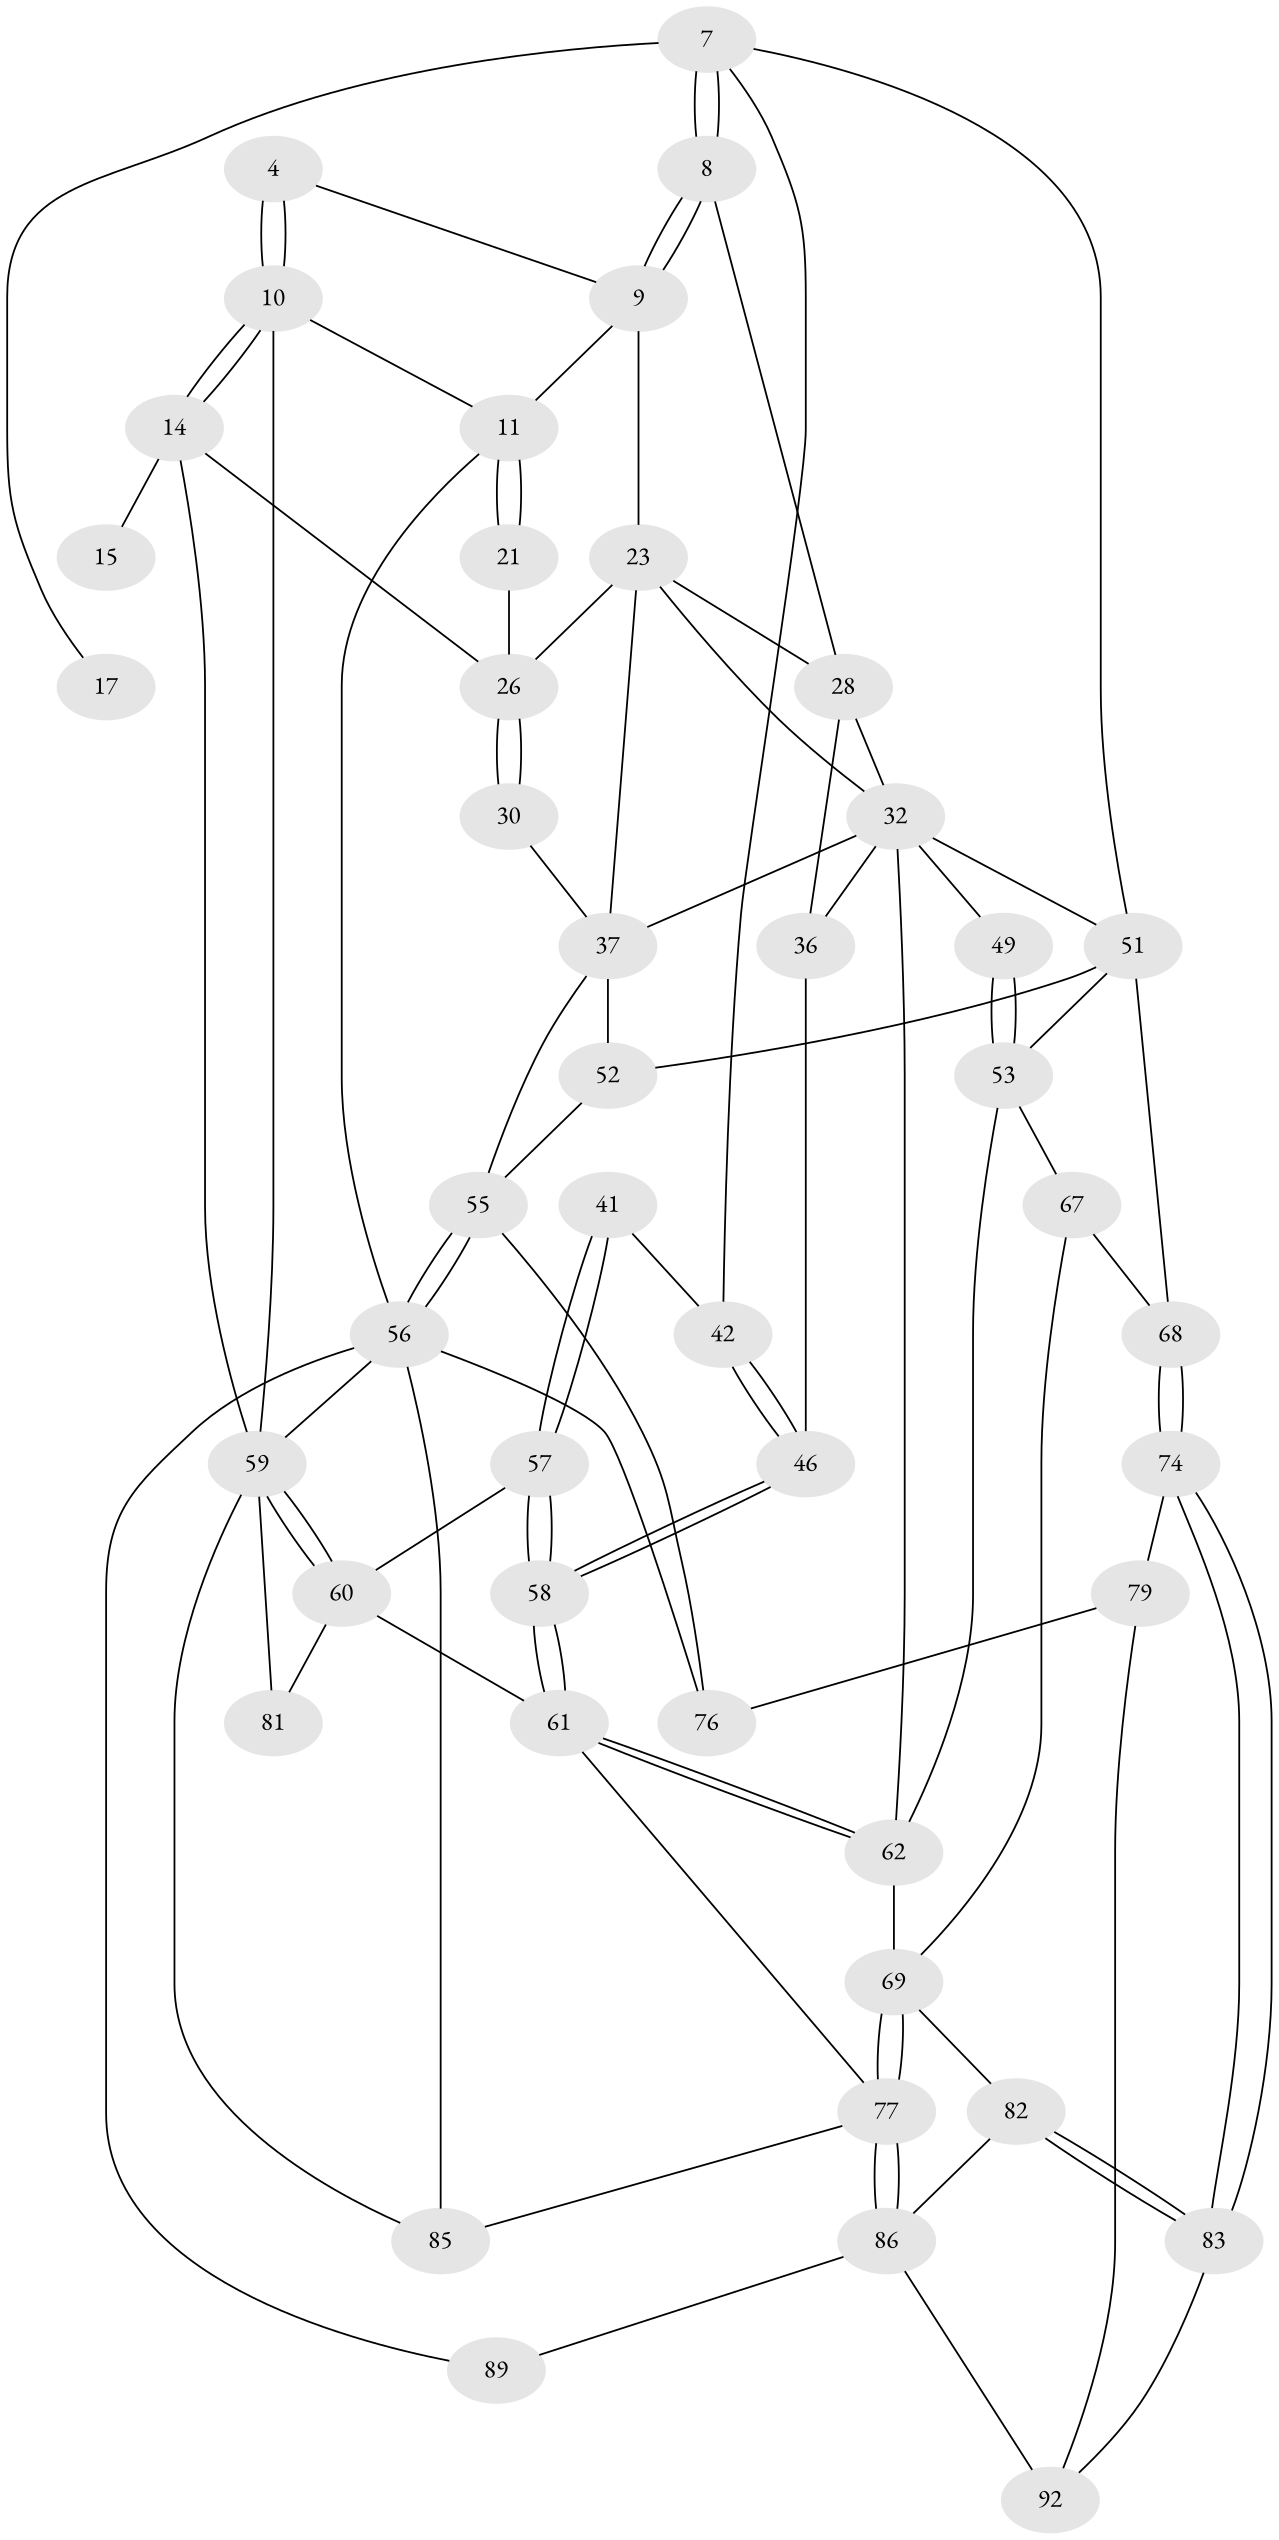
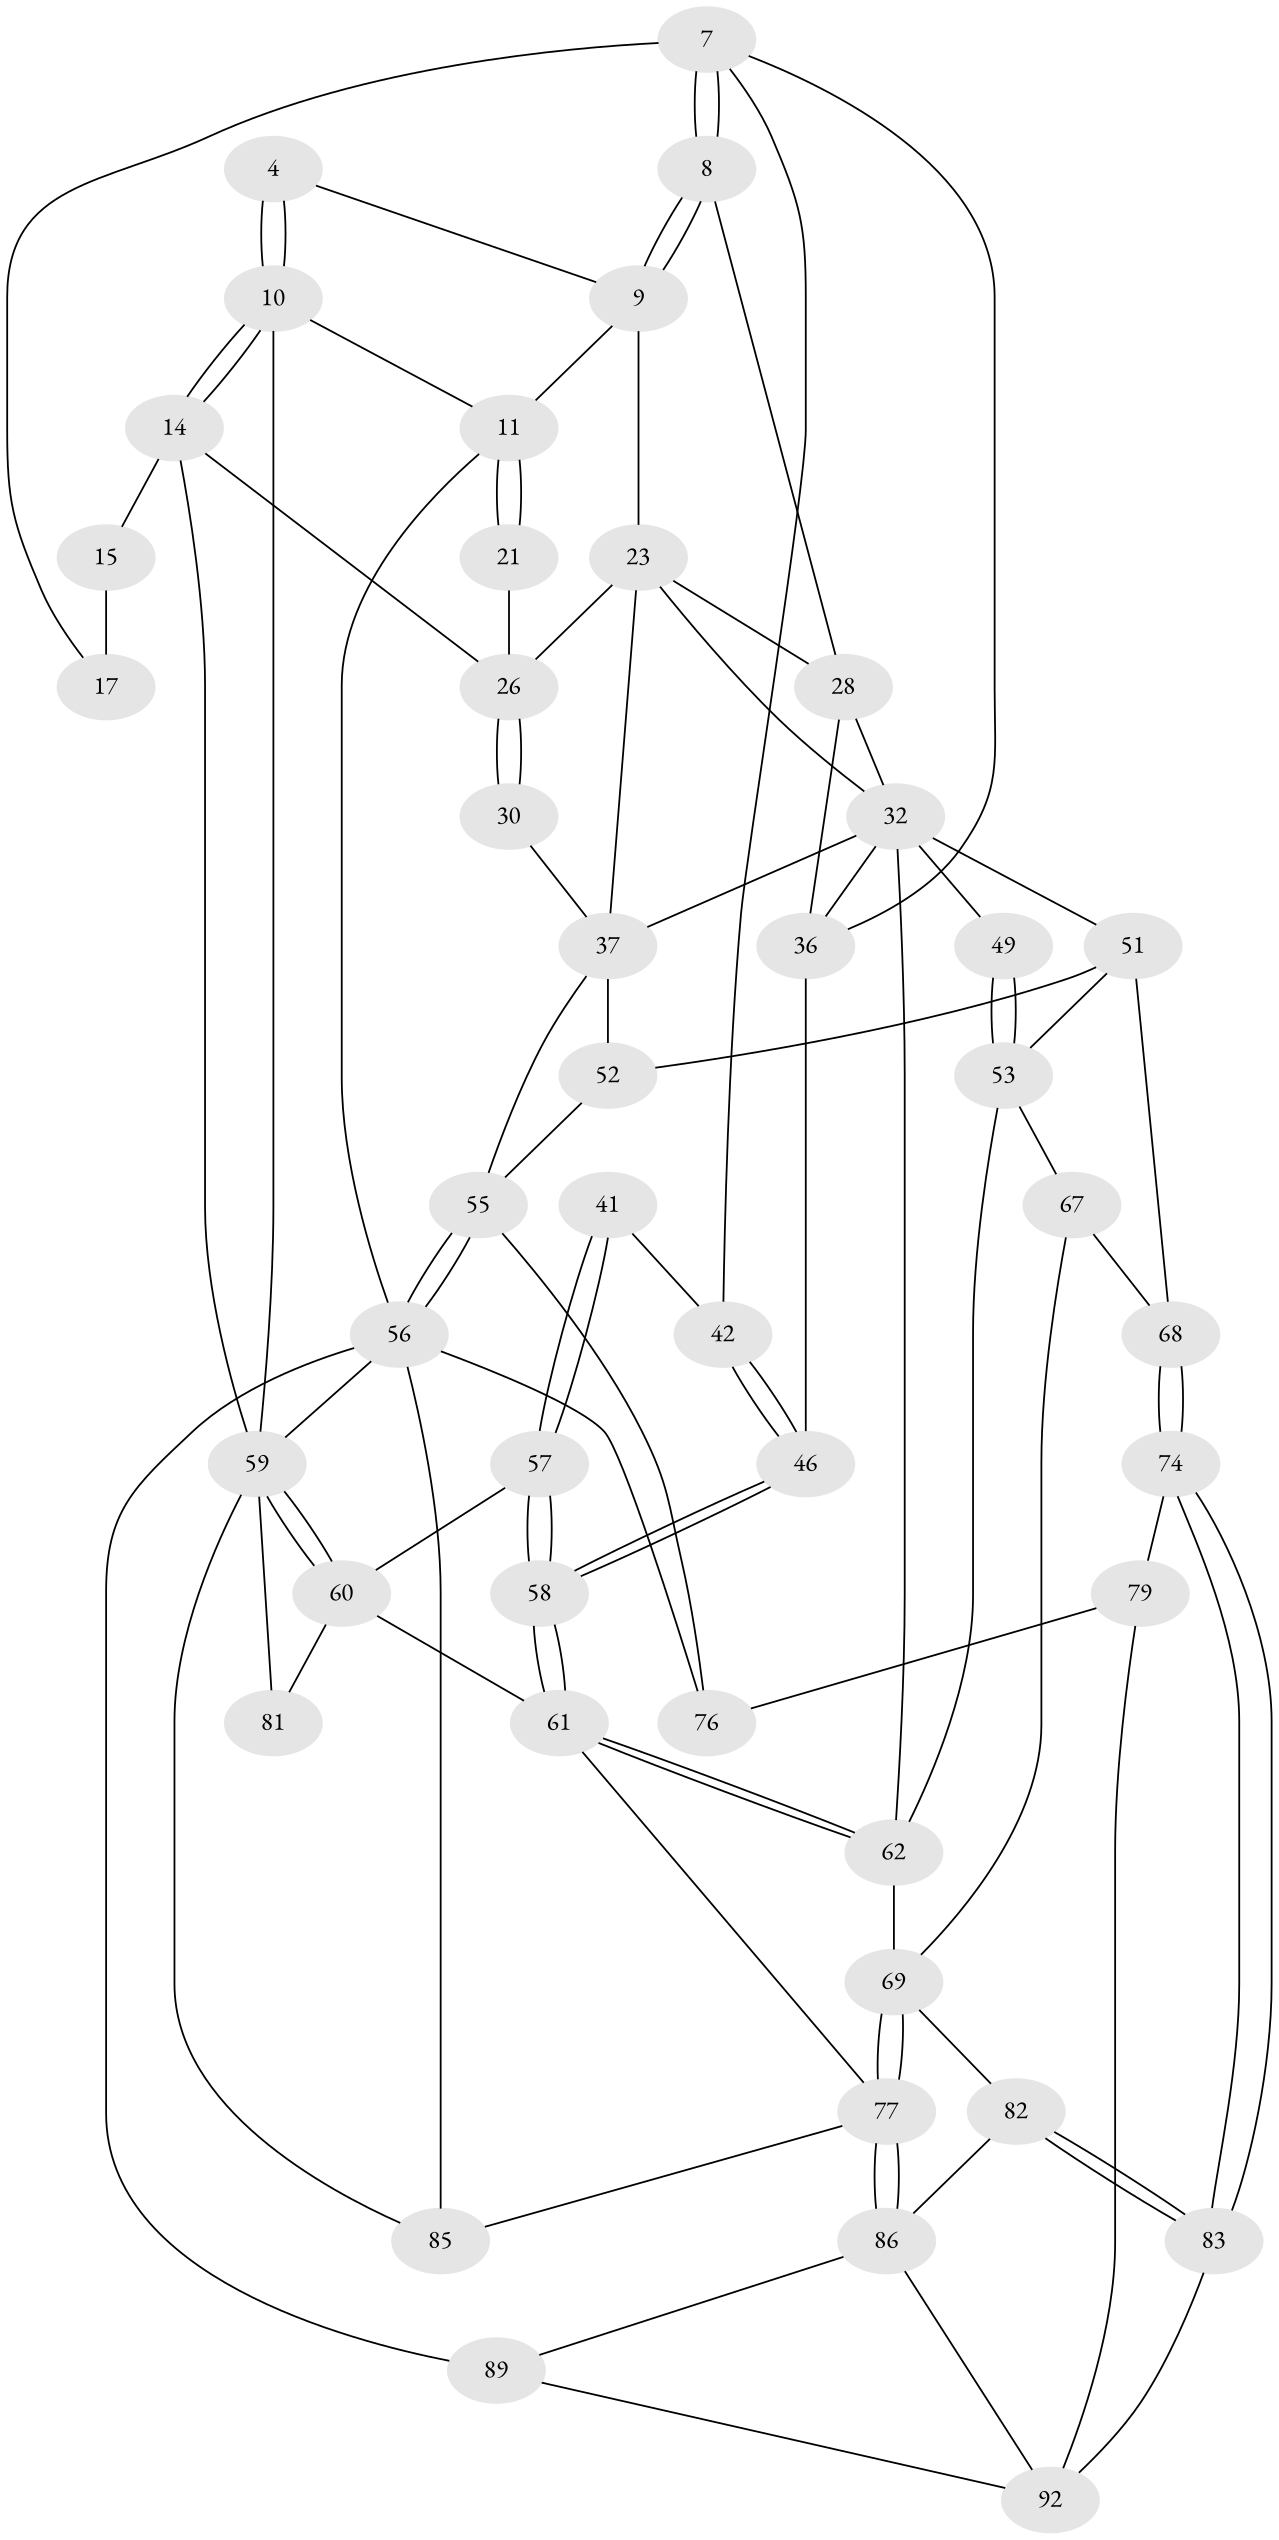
edge "7" -- "51": now "7" -- "36"
edge "15" -- "17": added
edge "89" -- "92": added
